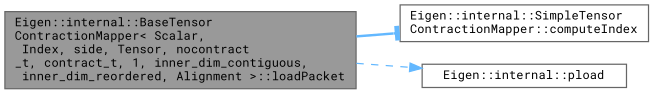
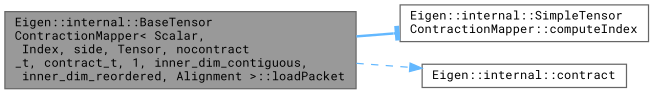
node "Eigen::internal::pload": label "Eigen::internal::pload" -> "Eigen::internal::contract"
